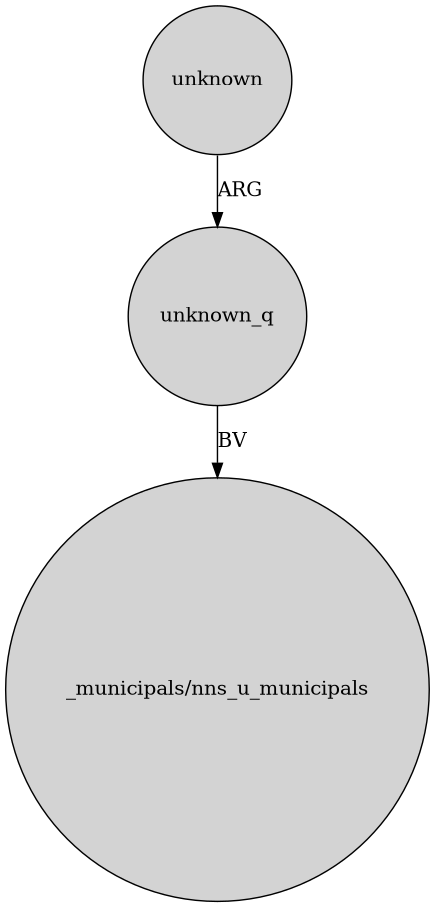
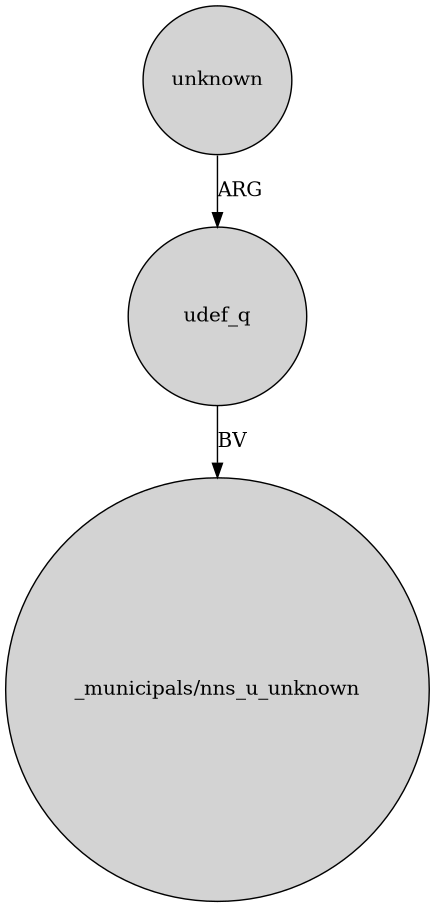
node "unknown_q": label "unknown_q" -> "udef_q"
node "_municipals/nns_u_municipals": label "_municipals/nns_u_municipals" -> "_municipals/nns_u_unknown"
